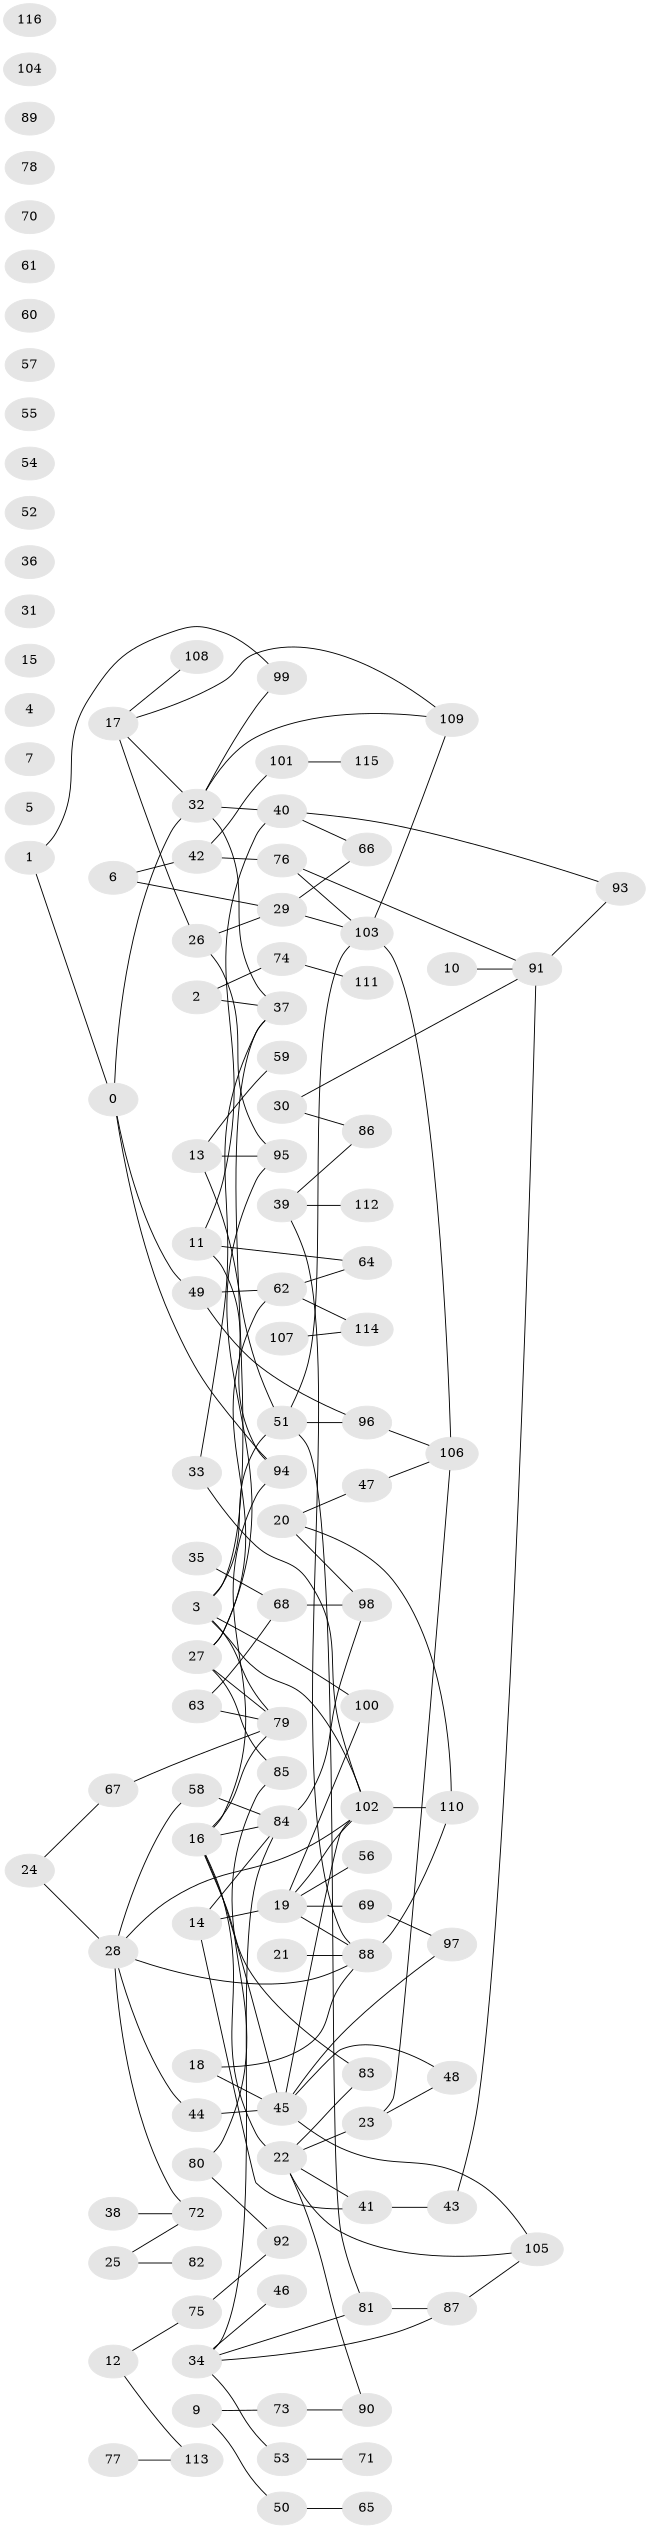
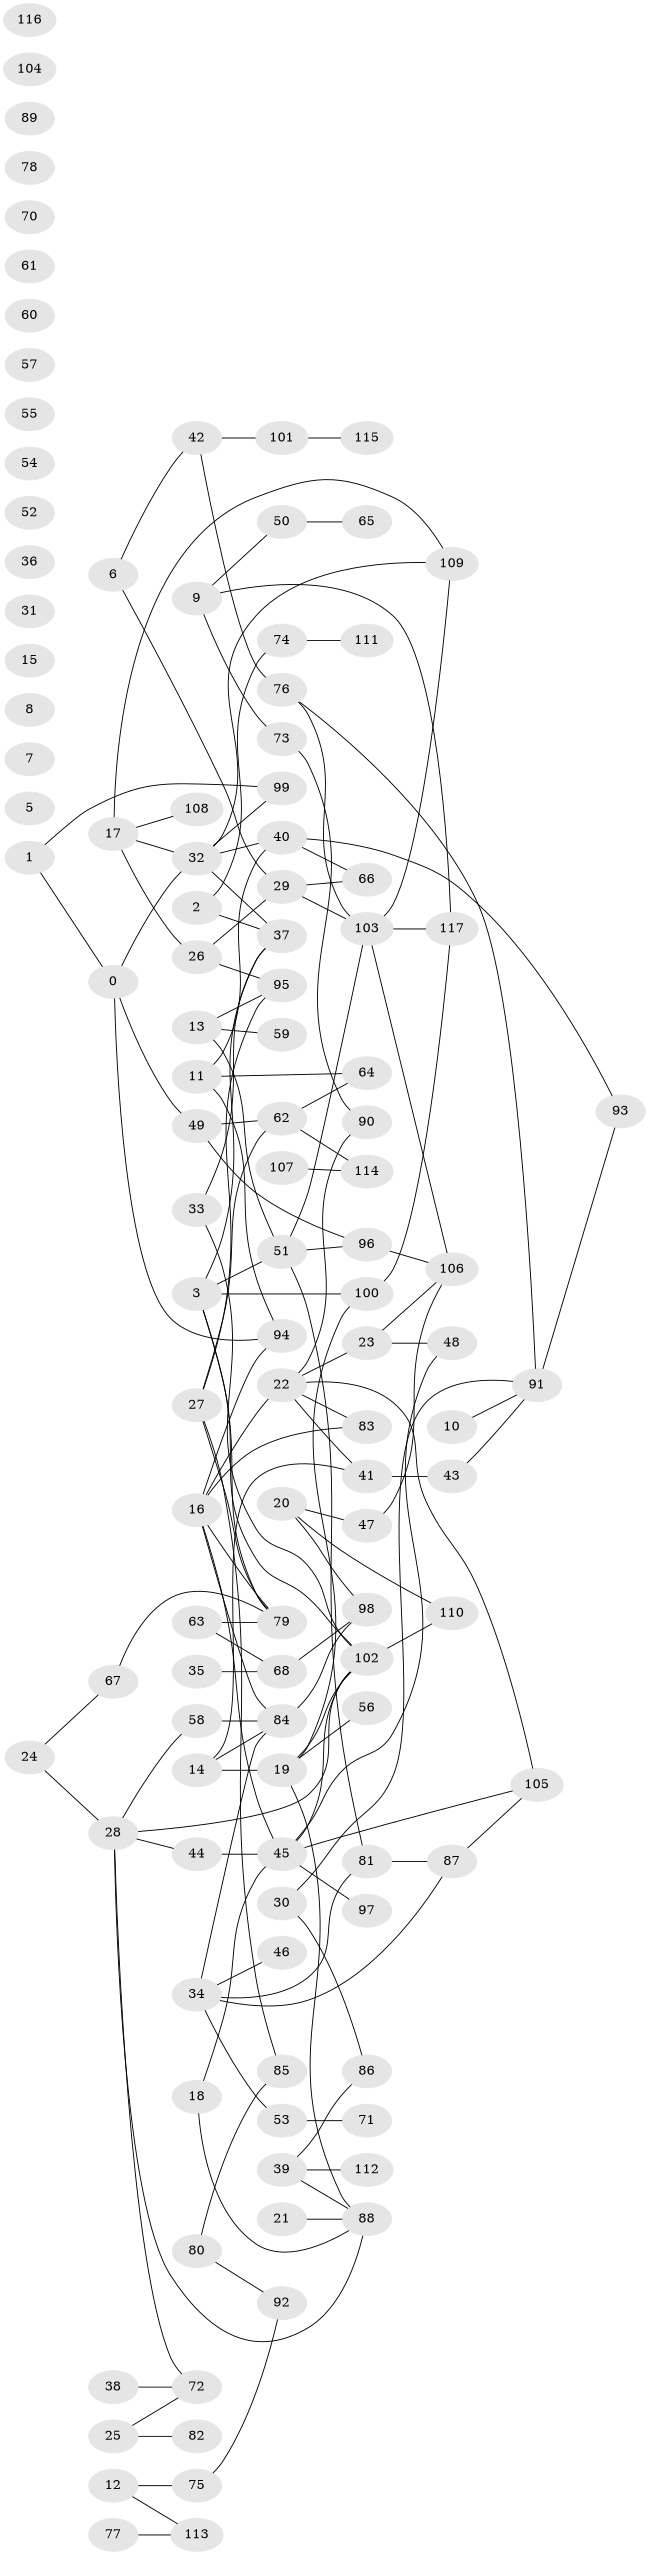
node "4": label "4" -> "8"
node "117": added
edge "110" -- "88": removed
node "69": removed
